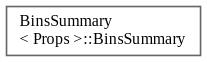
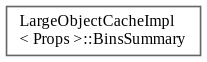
node "BinsSummary < Props >::BinsSummary": label "BinsSummary < Props >::BinsSummary" -> "LargeObjectCacheImpl < Props >::BinsSummary"
